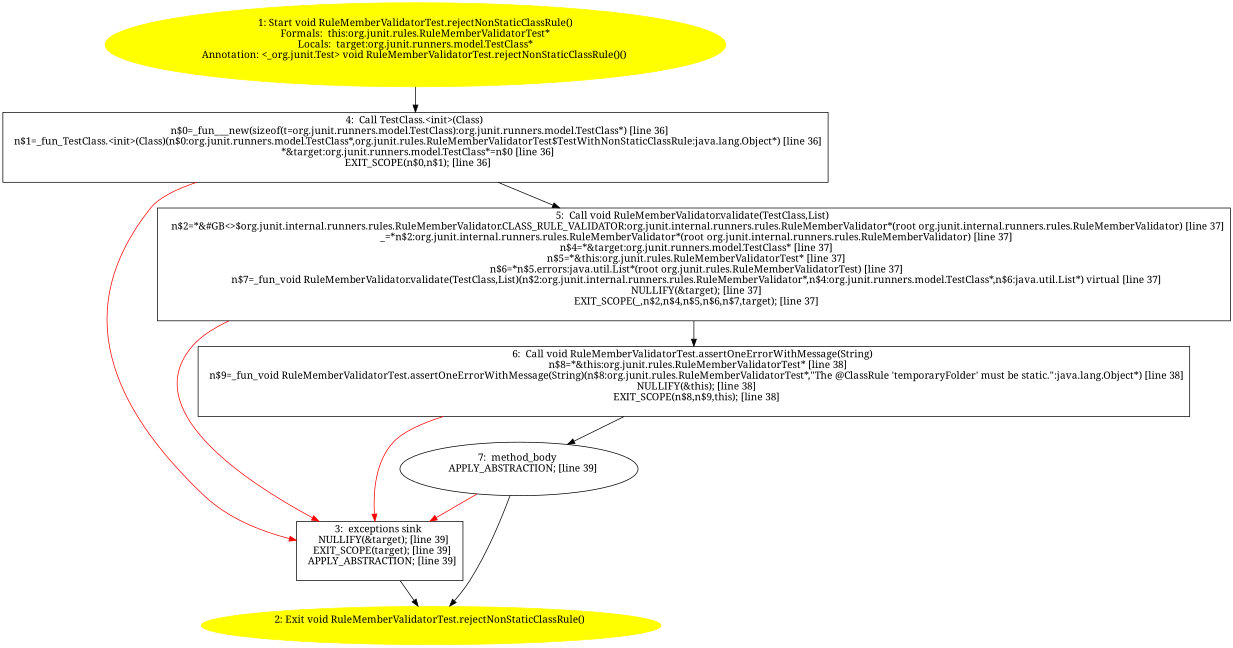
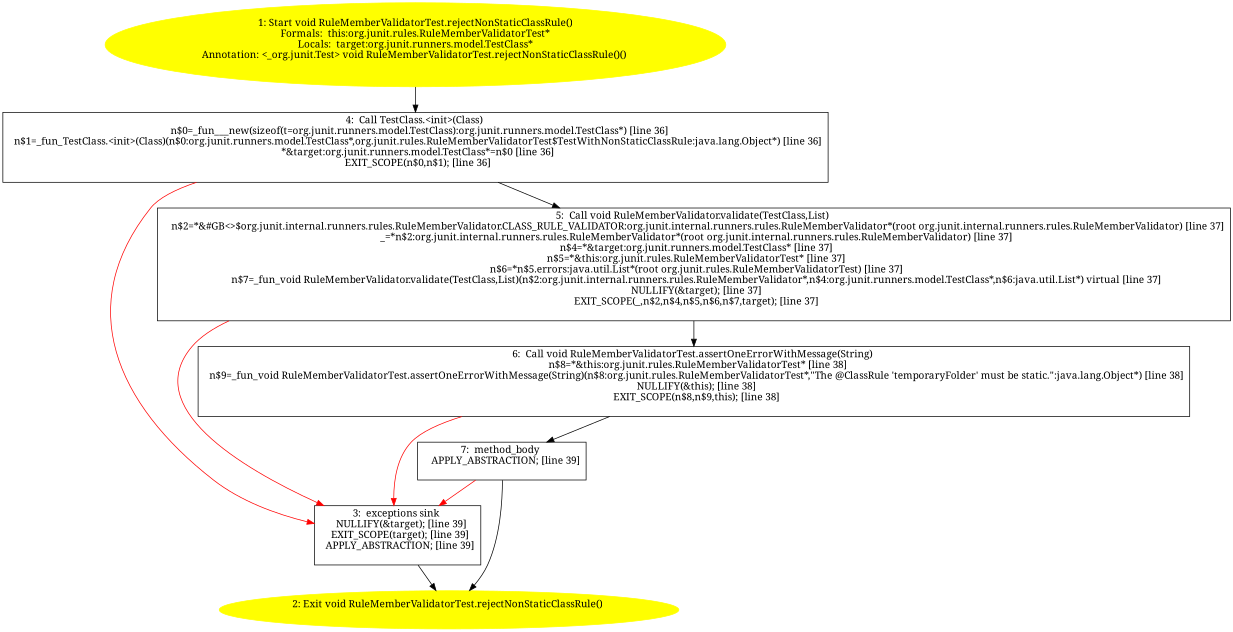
node "7:  method_body APPLY_ABSTRACTION; [line 39]": shape ellipse -> box
